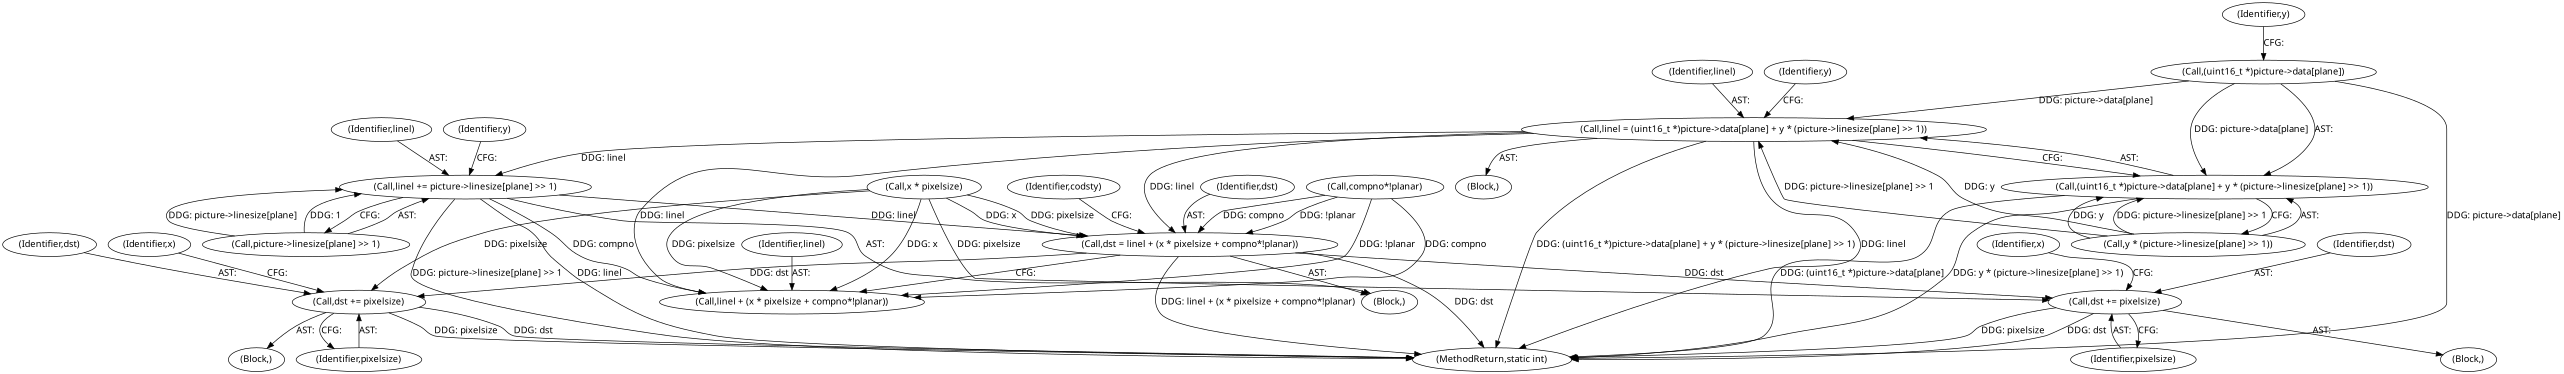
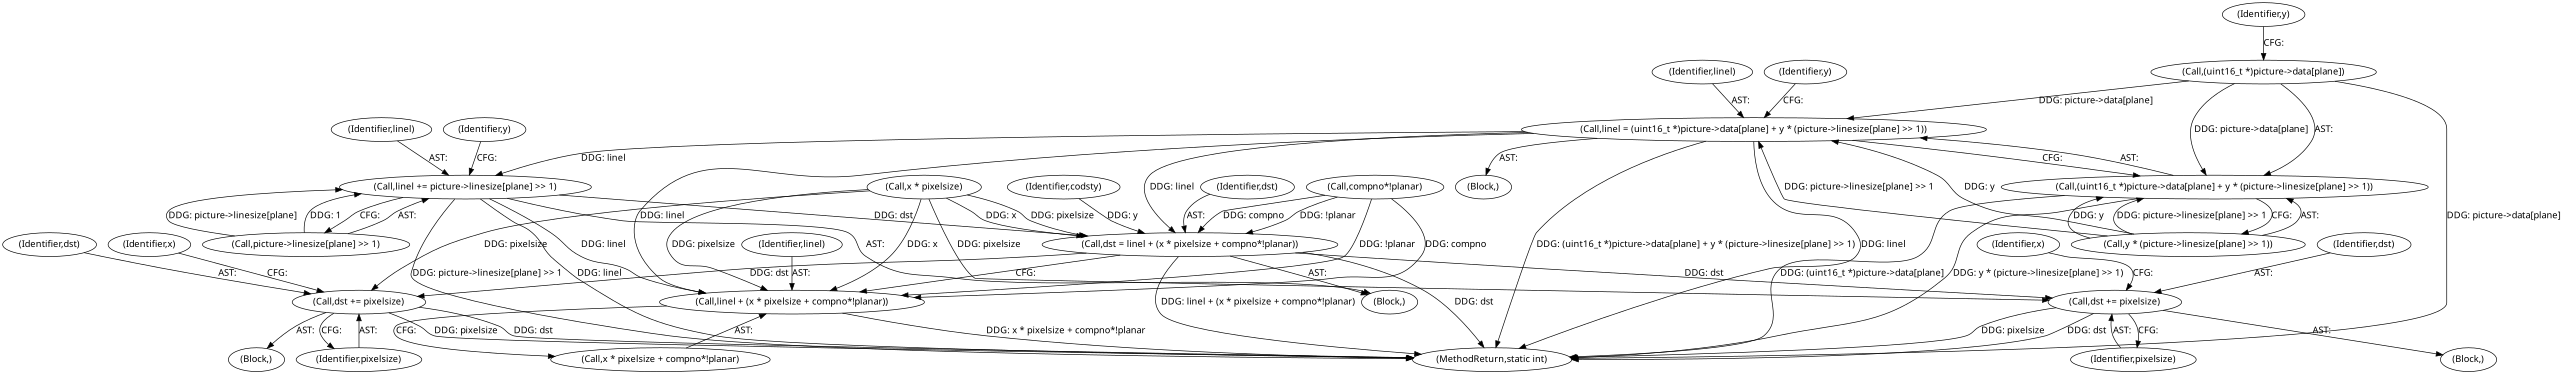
edge "(Call,linel += picture->linesize[plane] >> 1)" -> "(Call,dst = linel + (x * pixelsize + compno*!planar))": label "DDG: linel" -> "DDG: dst"
edge "(Identifier,codsty)" -> "(Call,dst = linel + (x * pixelsize + compno*!planar))": label "CFG: " -> "DDG: y"
edge "(Call,linel += picture->linesize[plane] >> 1)" -> "(Call,linel + (x * pixelsize + compno*!planar))": label "DDG: compno" -> "DDG: linel"
edge "(Call,linel + (x * pixelsize + compno*!planar))" -> "(MethodReturn,static int)": added, label "DDG: x * pixelsize + compno*!planar"
node "(Call,x * pixelsize + compno*!planar)": added
